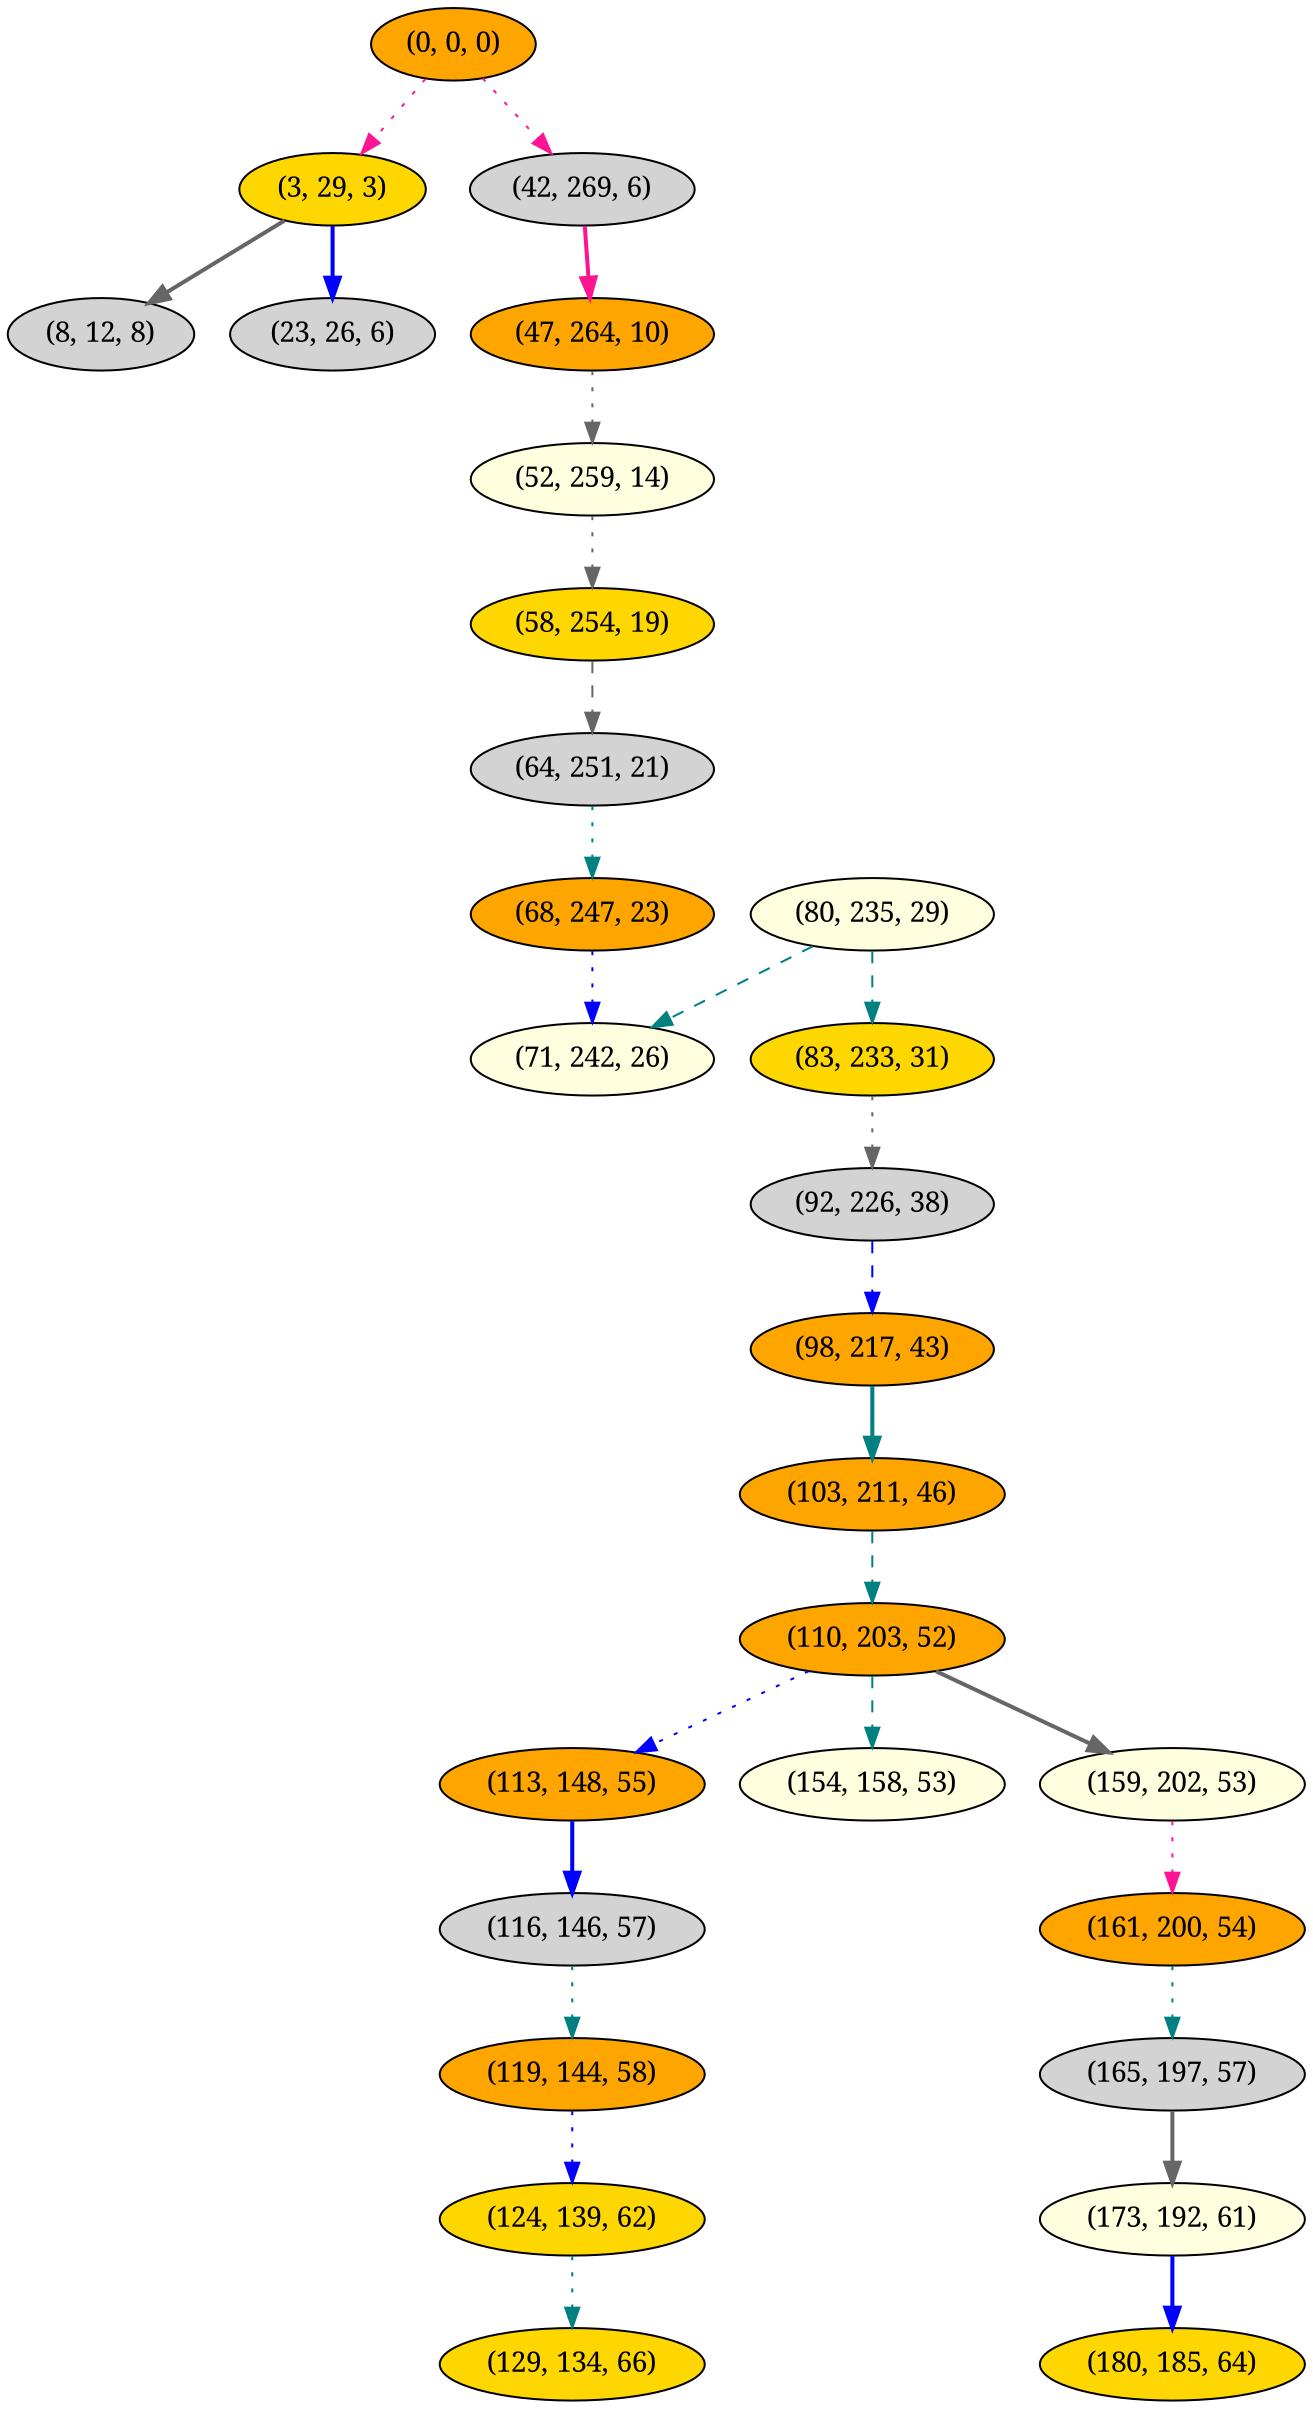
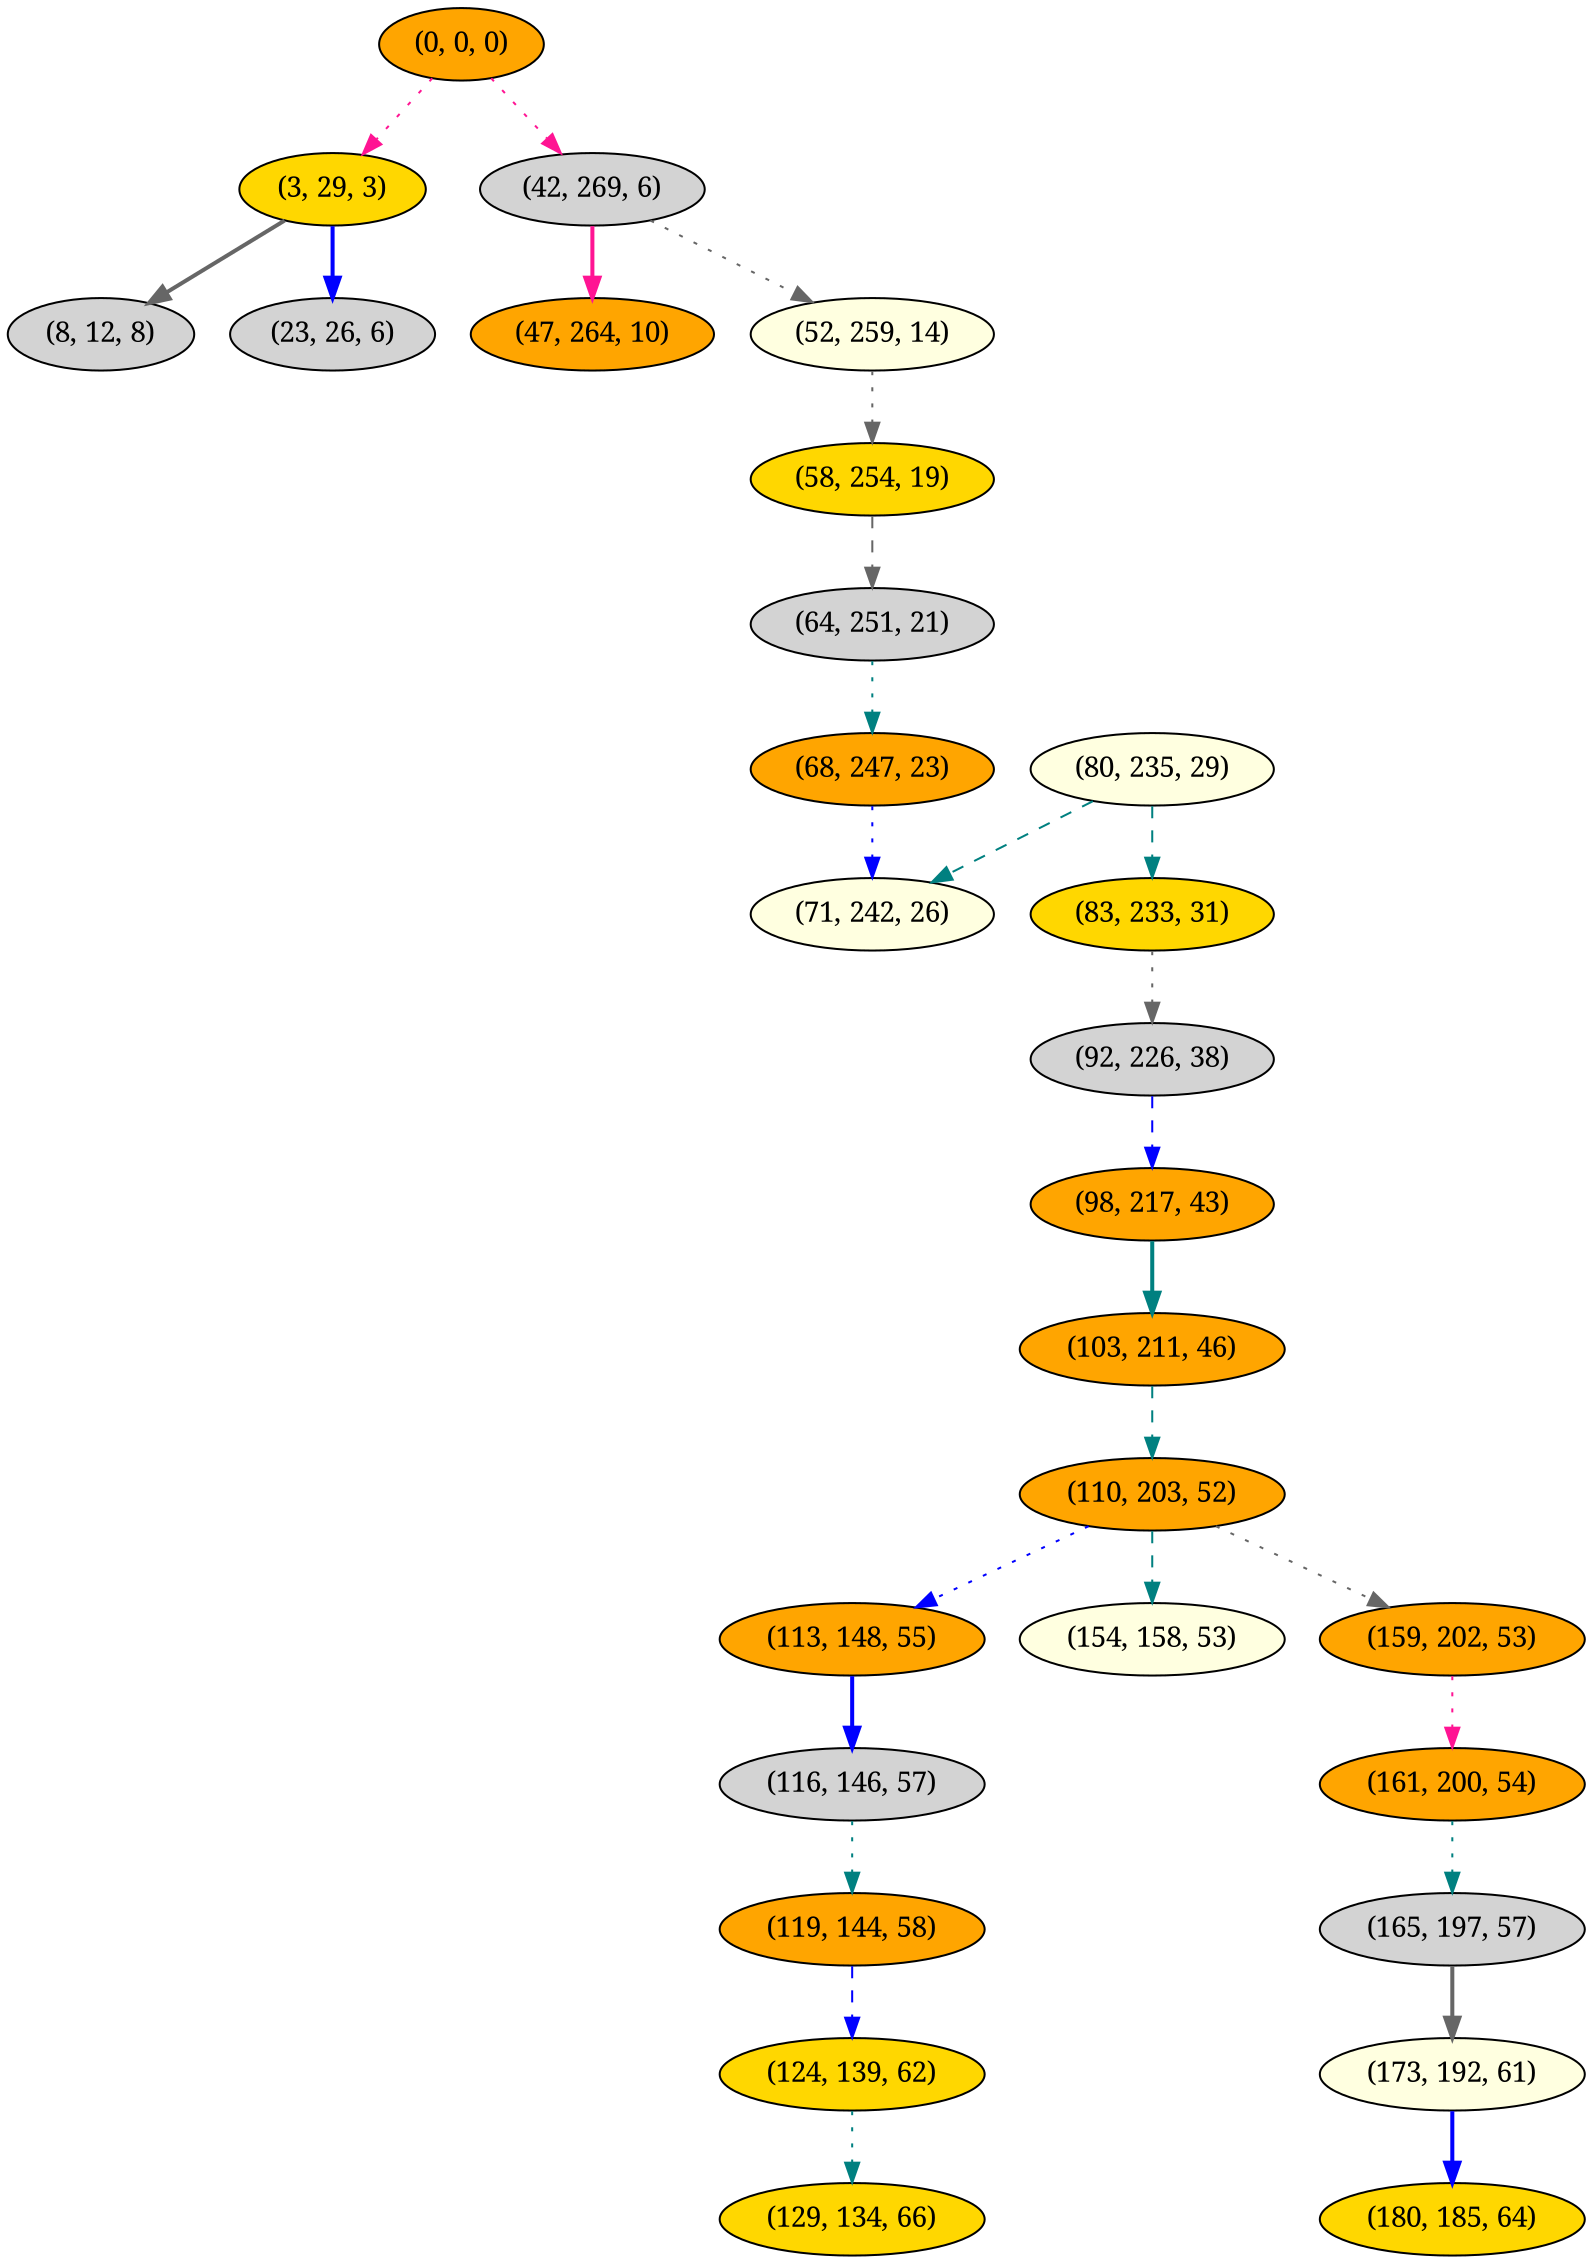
edge "(47, 264, 10)" -> "(52, 259, 14)": now "(42, 269, 6)" -> "(52, 259, 14)"
edge "(110, 203, 52)" -> "(159, 202, 53)": style bold -> dotted
node "(159, 202, 53)": fillcolor lightyellow -> orange
edge "(119, 144, 58)" -> "(124, 139, 62)": style dotted -> dashed
